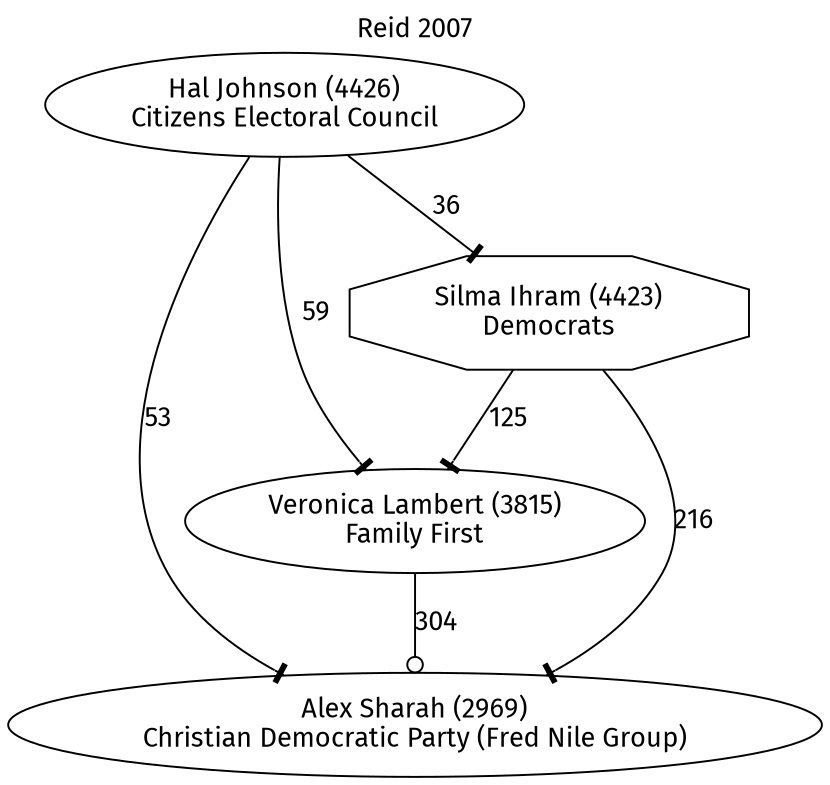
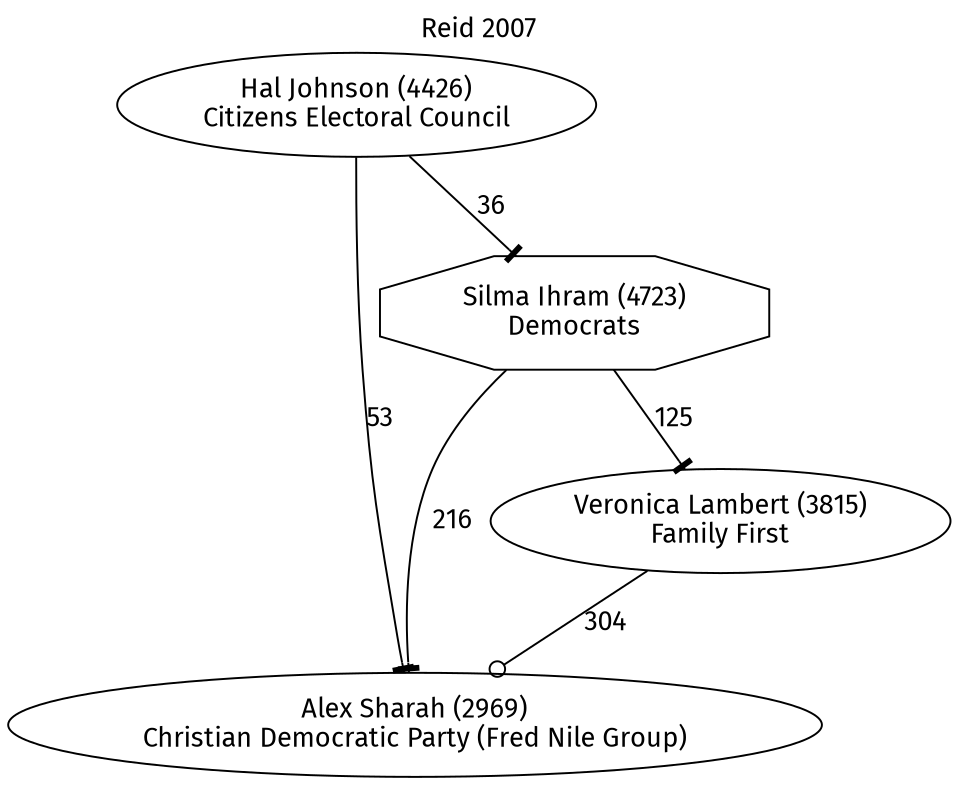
node "Silma Ihram (4423) Democrats": label "Silma Ihram (4423) Democrats" -> "Silma Ihram (4723) Democrats"
edge "Hal Johnson (4426) Citizens Electoral Council" -> "Veronica Lambert (3815) Family First": removed, label "59"
